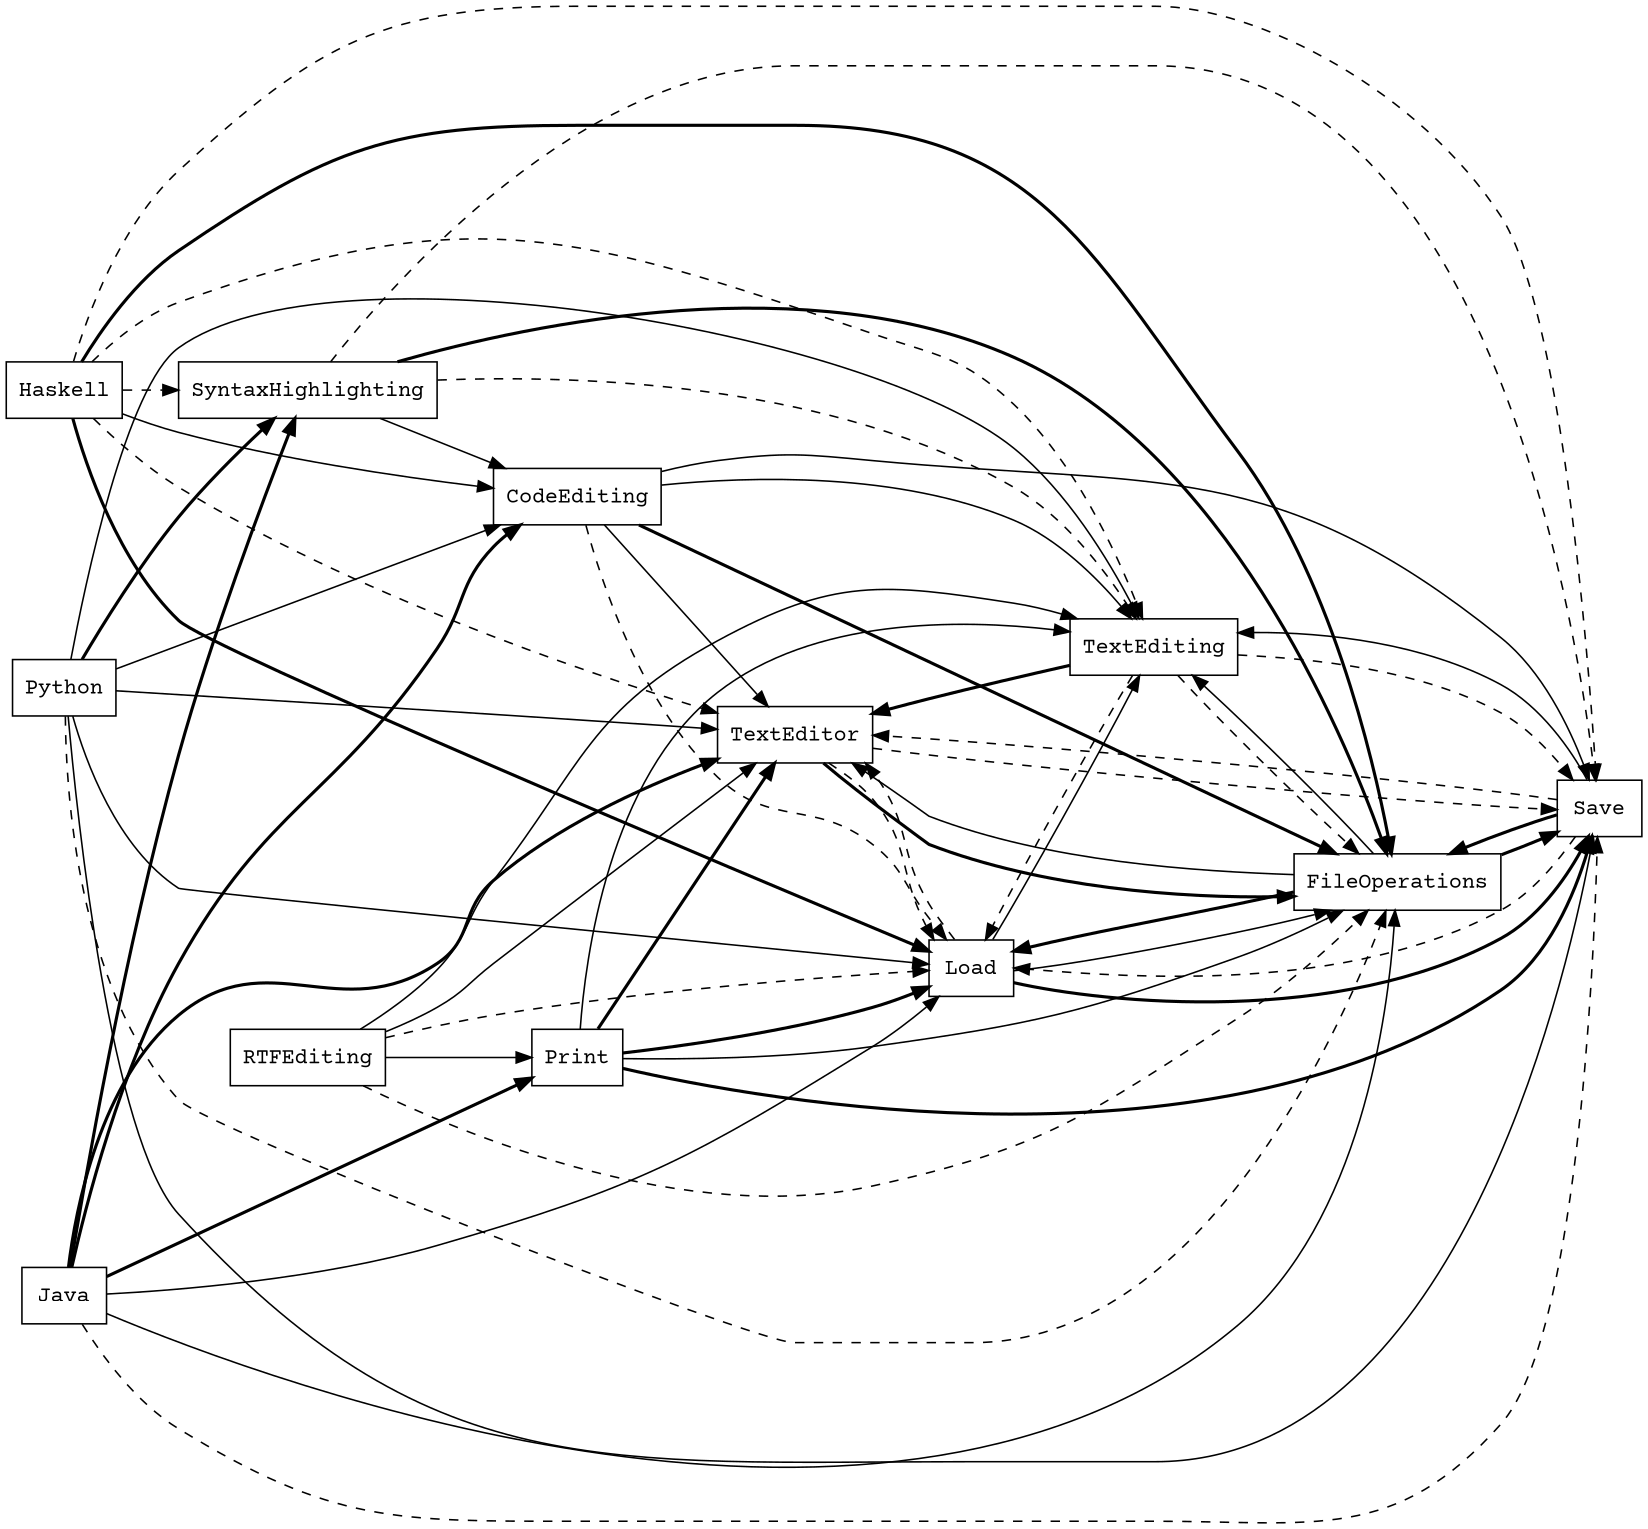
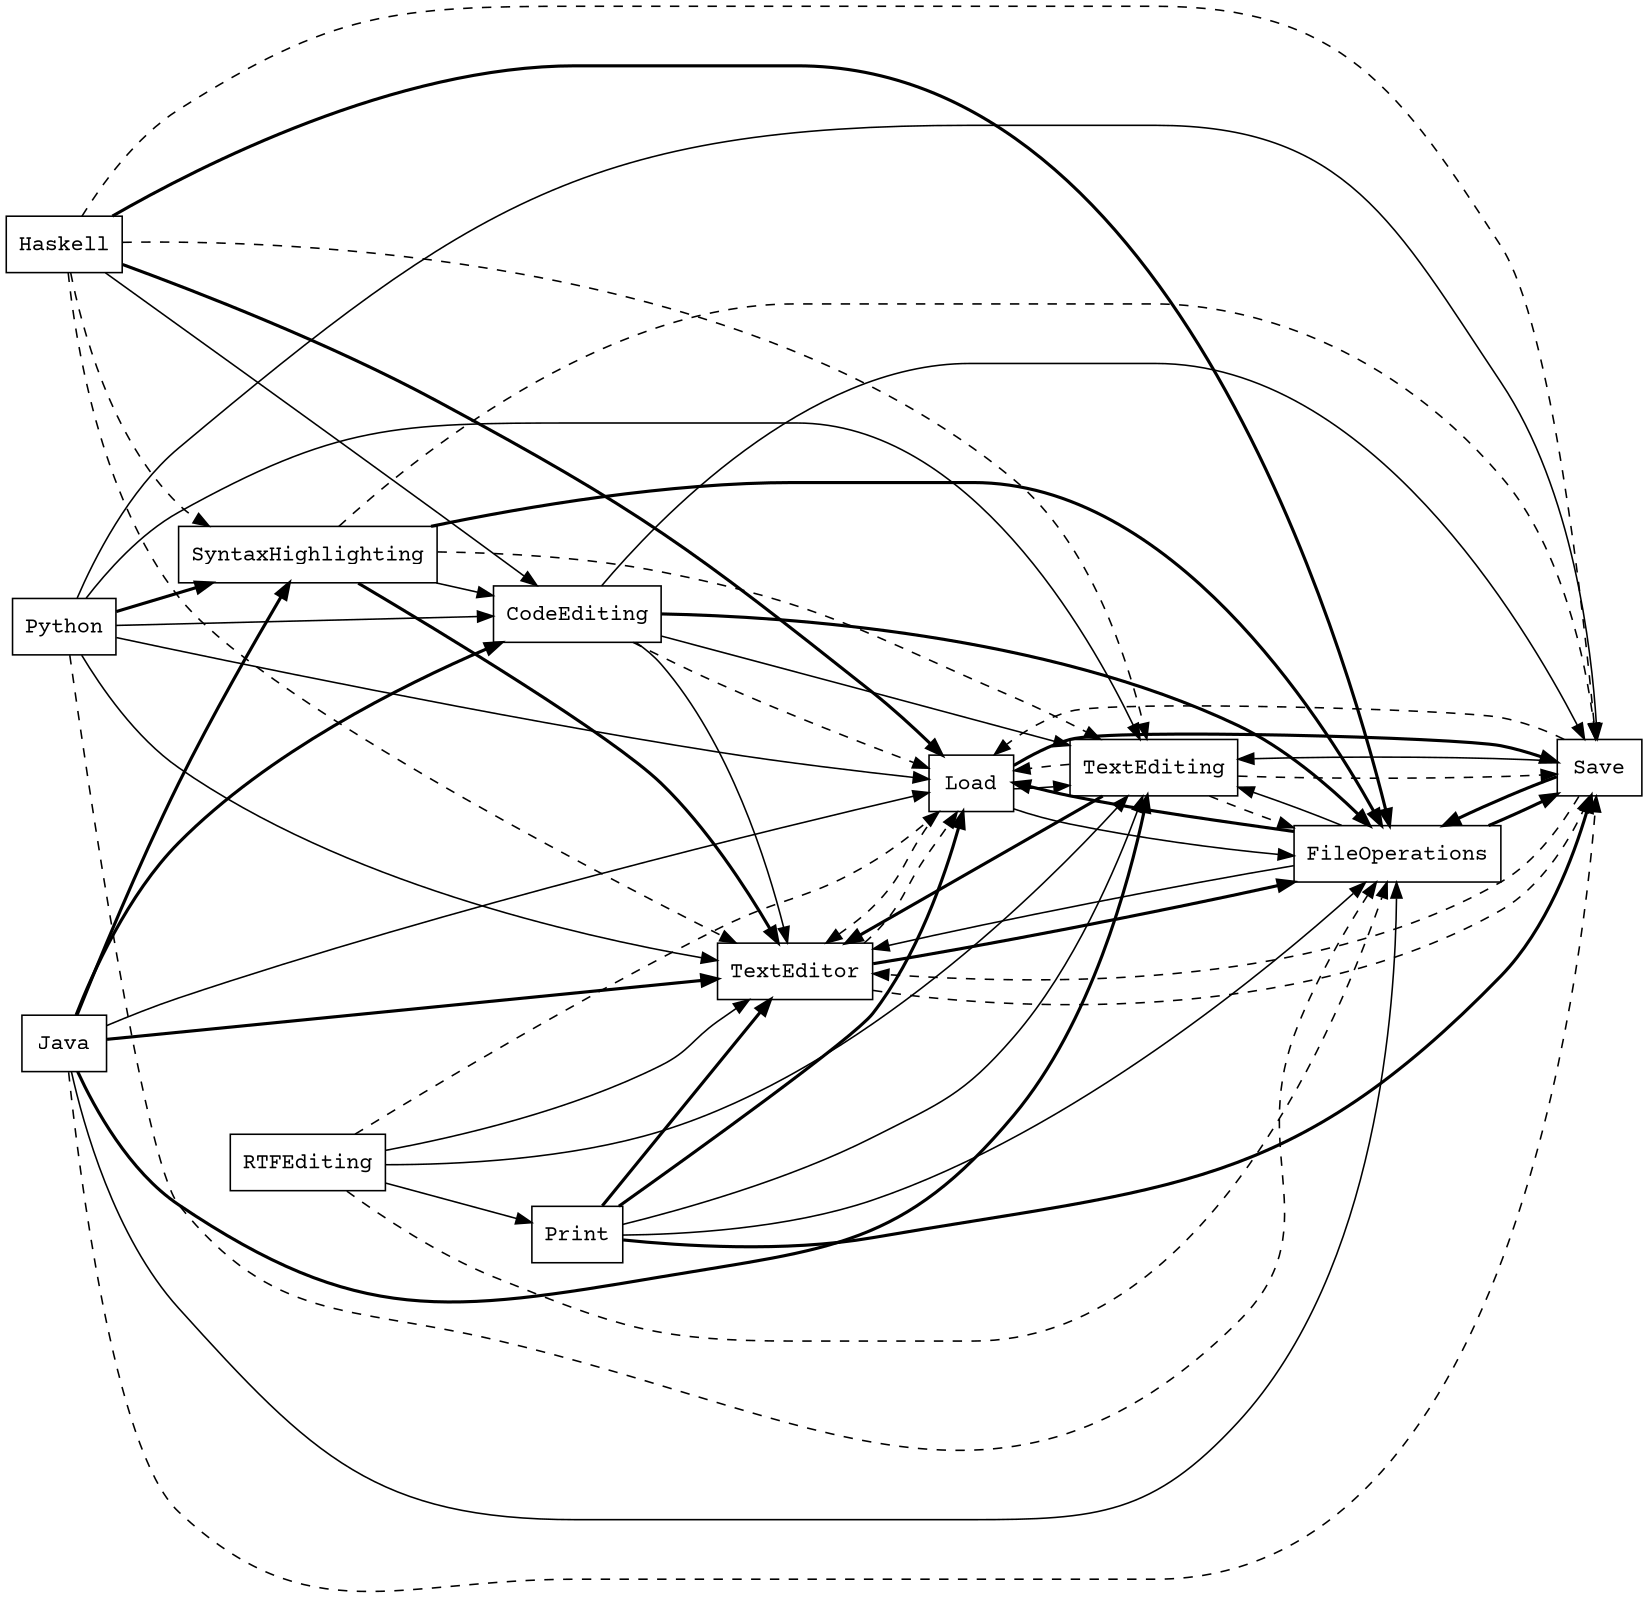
edge "SyntaxHighlighting" -> "TextEditor": added
edge "Java" -> "Print": now "Java" -> "TextEditing"
